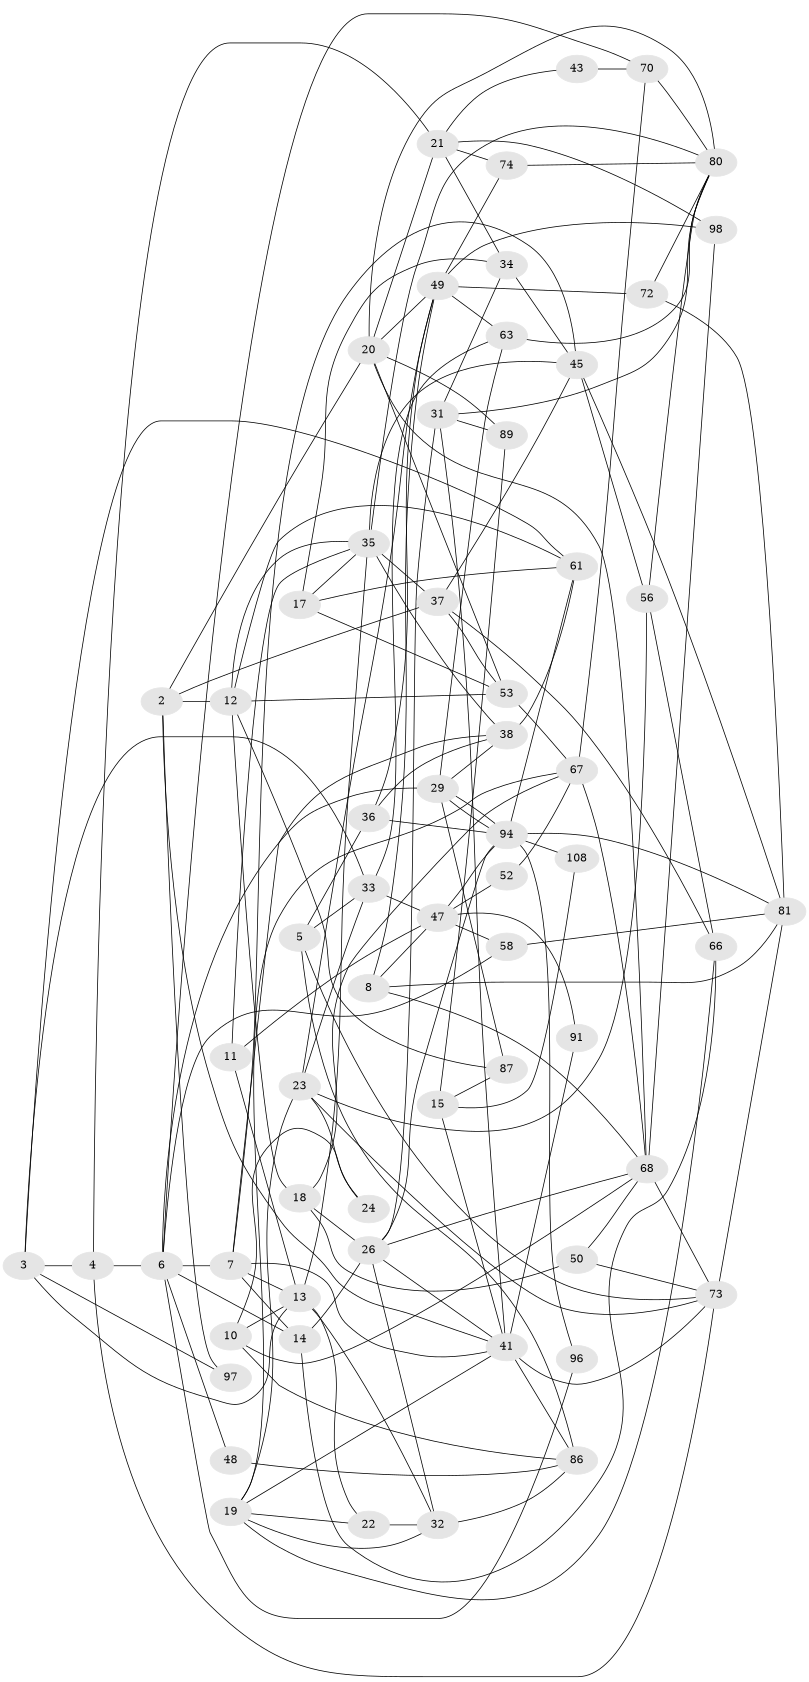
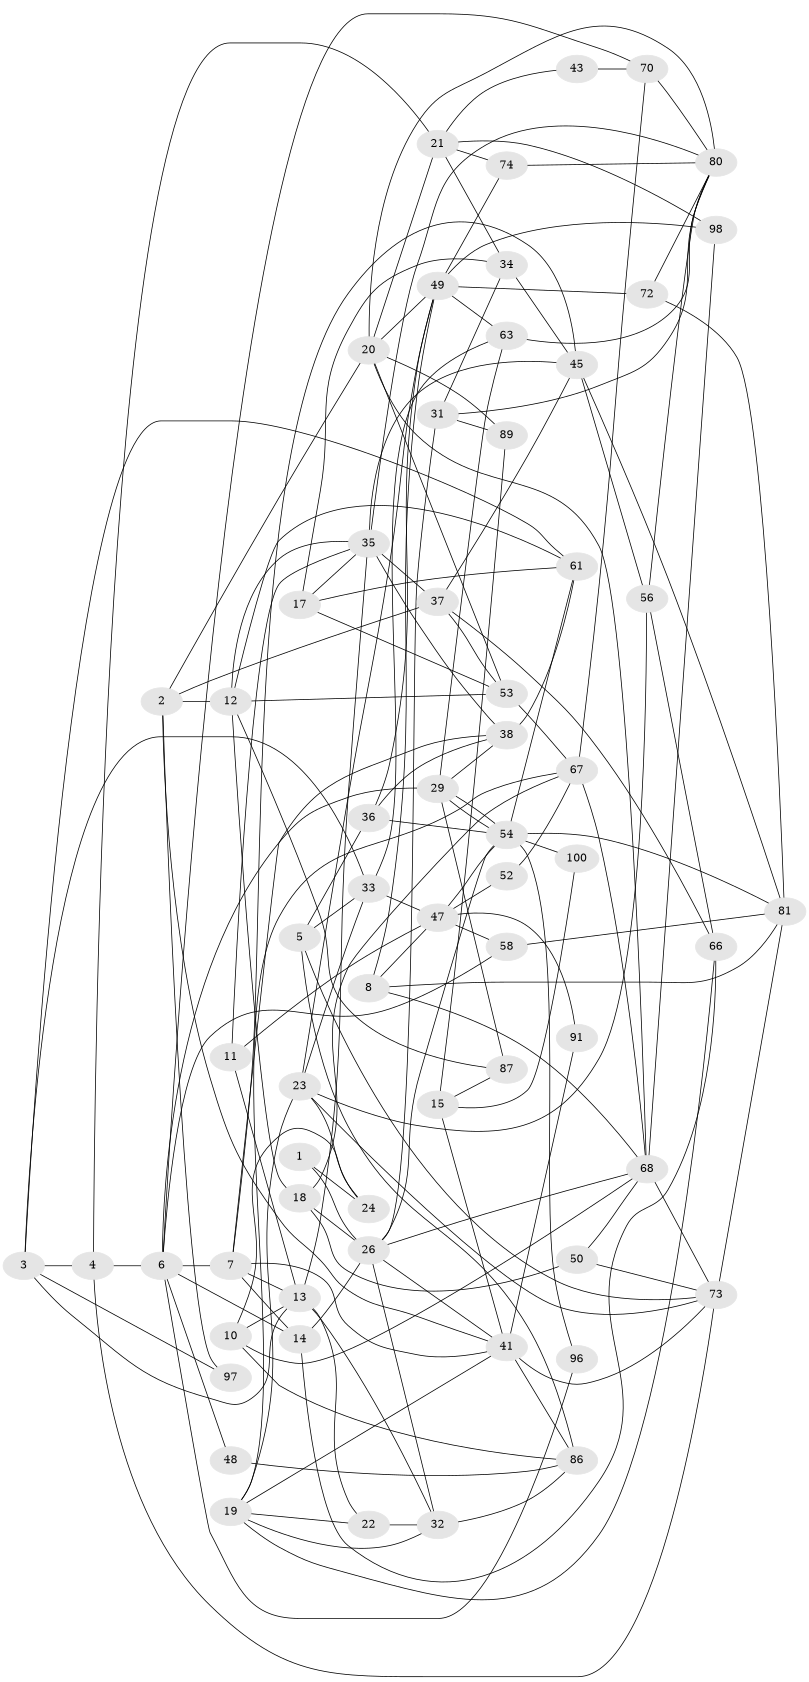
node "94": label "94" -> "54"
edge "31" -- "41": removed
node "108": label "108" -> "100"
node "1": added
